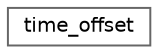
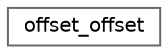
node "time_offset": label "time_offset" -> "offset_offset"
